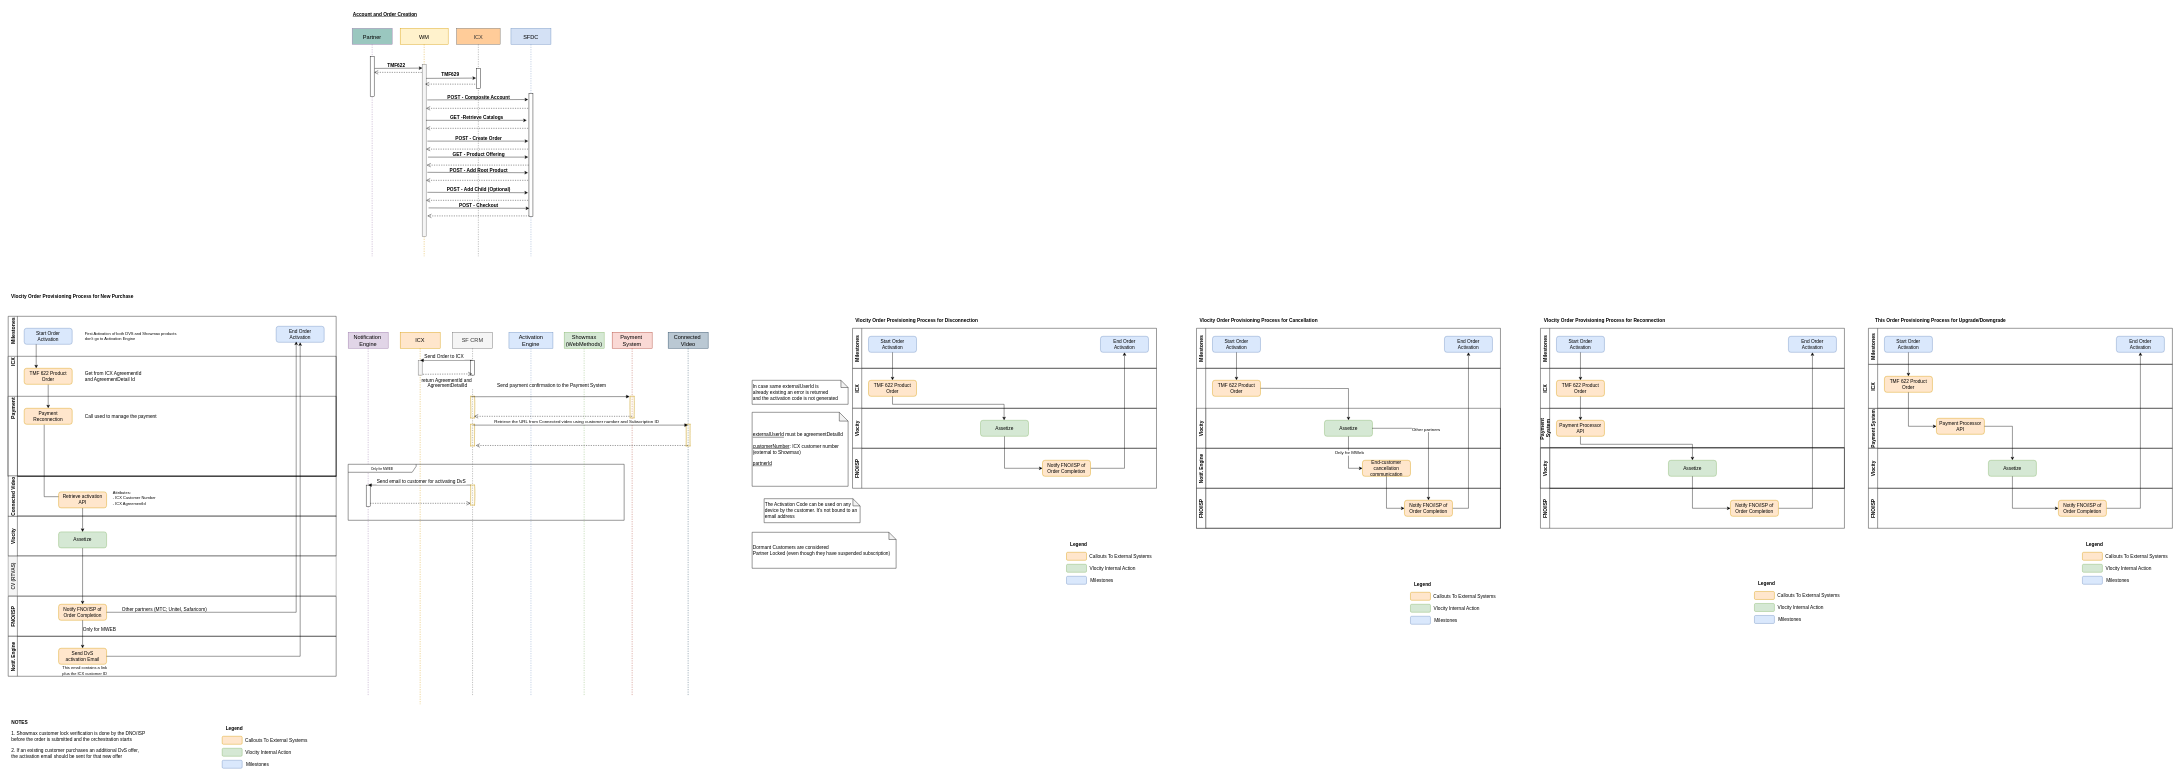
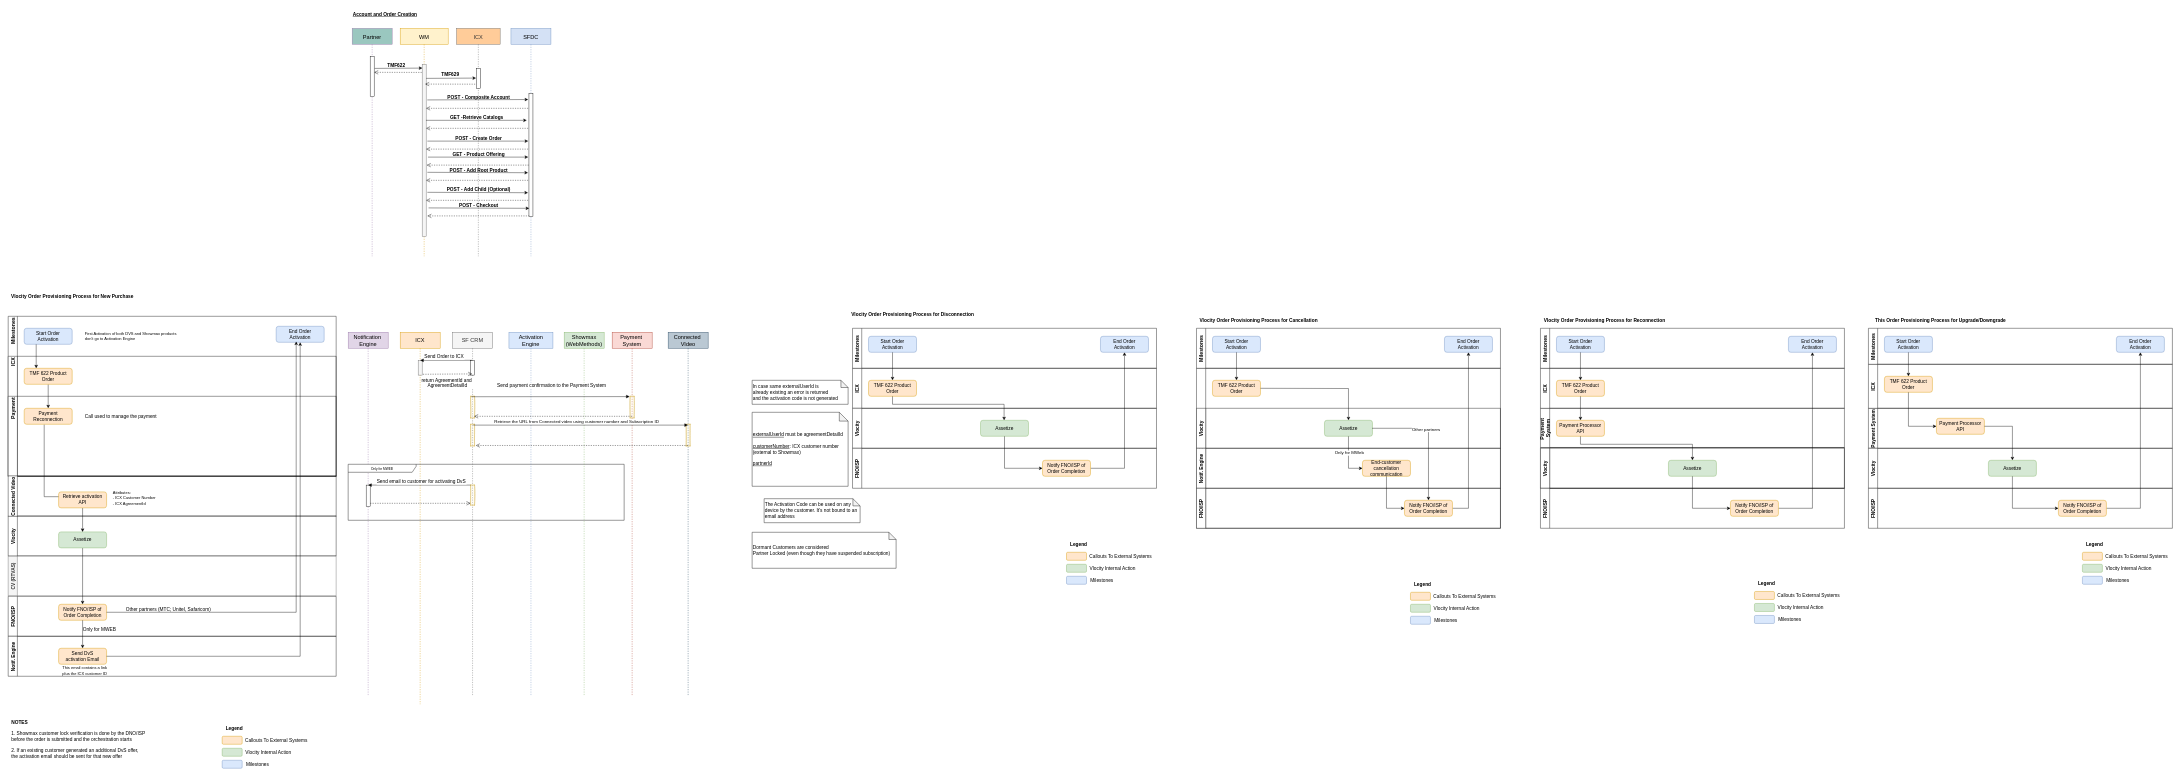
node "Vlocity Order Provisioning Process for Disconnection": moved (917, 320) -> (913, 314)
node "Get from ICX AgreementId and AgreementDetail Id": removed
node "Other partners (MTC; Unitel, Safaricom)": moved (164, 609) -> (168, 609)
node "NOTES 1. Showmax customer lock verification is done by the DNO/ISP before the order is submitted and the orchestration starts 2. If an existing customer purchases an additional DvS offer, the activation email should be sent for that new offer": label "NOTES 1. Showmax customer lock verification is done by the DNO/ISP before the order is submitted and the orchestration starts 2. If an existing customer purchases an additional DvS offer, the activation email should be sent for that new offer" -> "NOTES 1. Showmax customer lock verification is done by the DNO/ISP before the order is submitted and the orchestration starts 2. If an existing customer generated an additional DvS offer, the activation email should be sent for that new offer"
